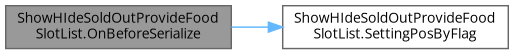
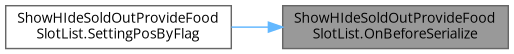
edge "ShowHIdeSoldOutProvideFood SlotList.OnBeforeSerialize" -> "ShowHIdeSoldOutProvideFood SlotList.SettingPosByFlag": reversed
